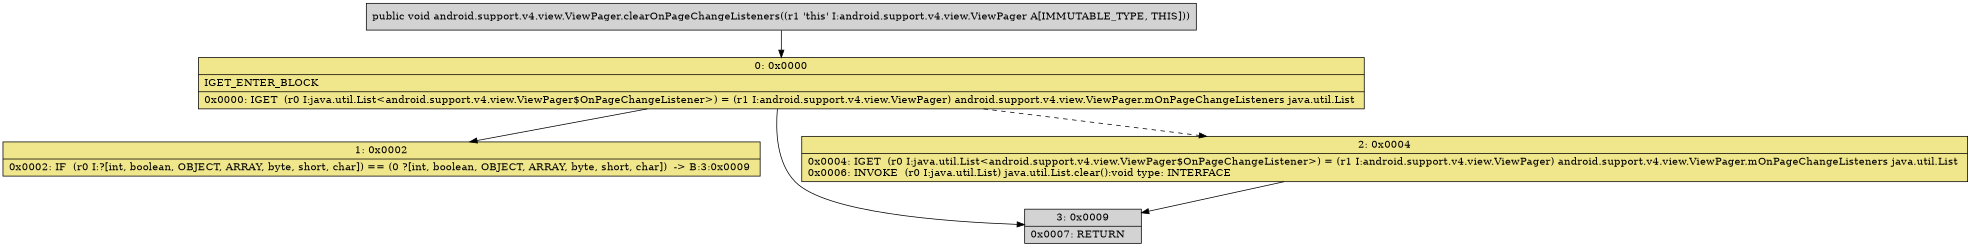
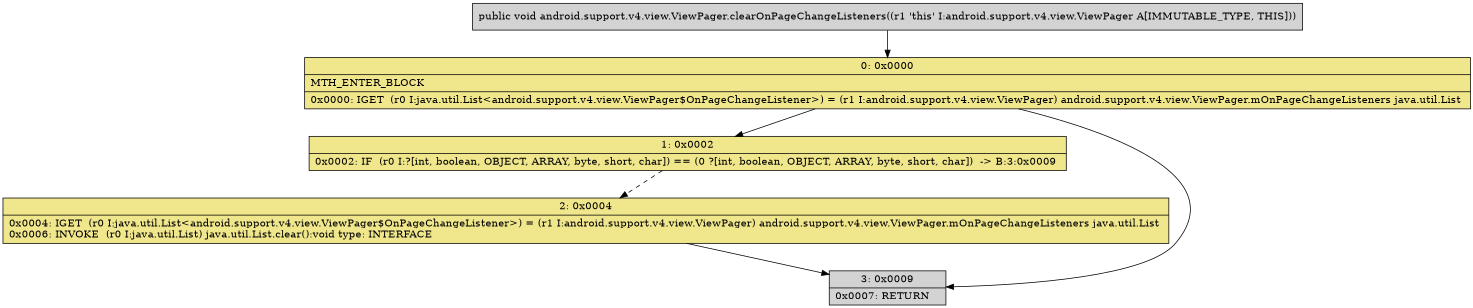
node "0: 0x0000": text "IGET_ENTER_BLOCK" -> "MTH_ENTER_BLOCK"
edge "0: 0x0000" -> "2: 0x0004": now "1: 0x0002" -> "2: 0x0004"
